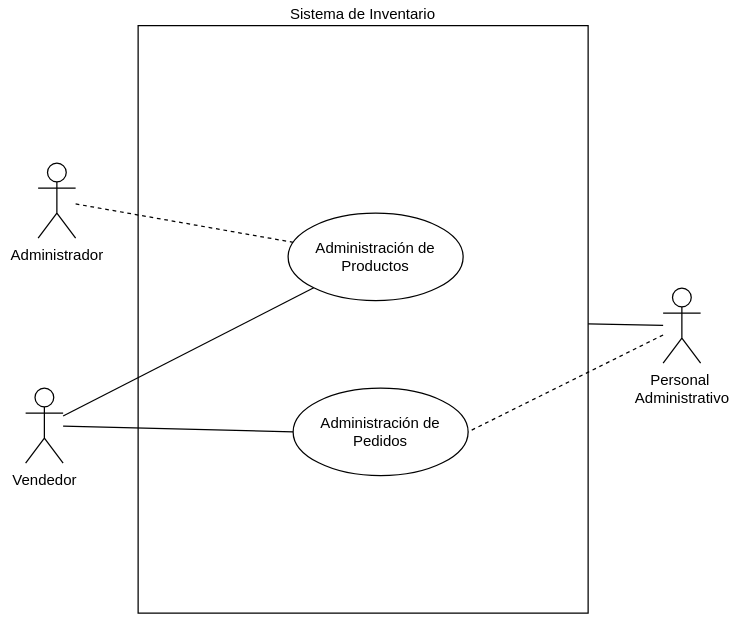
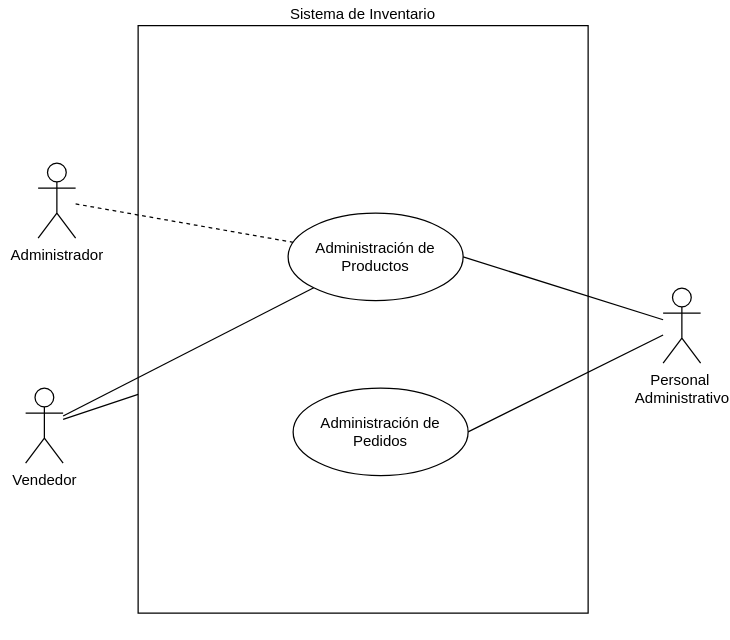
edge "Sistema de Inventario" -- "Personal Administrativo": now "Administración de Productos" -- "Personal Administrativo"
edge "Personal Administrativo" -- "Administración de Pedidos": style dashed -> solid
edge "Vendedor" -- "Administración de Pedidos": now "Vendedor" -- "Sistema de Inventario"
